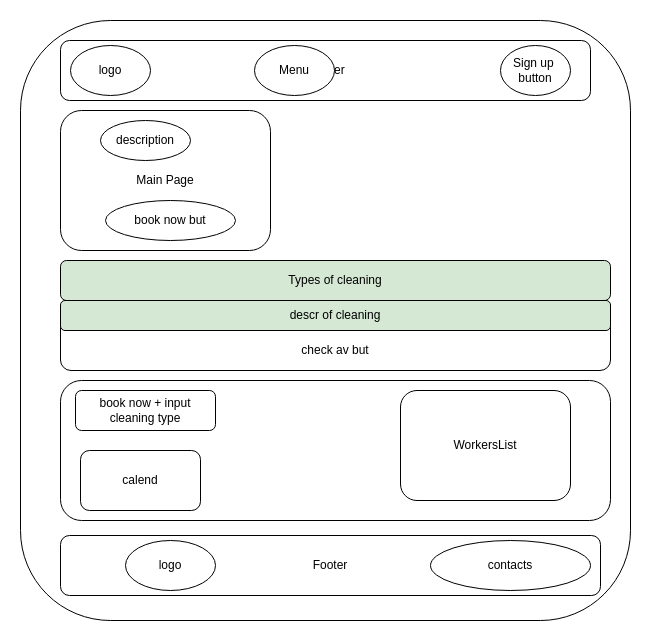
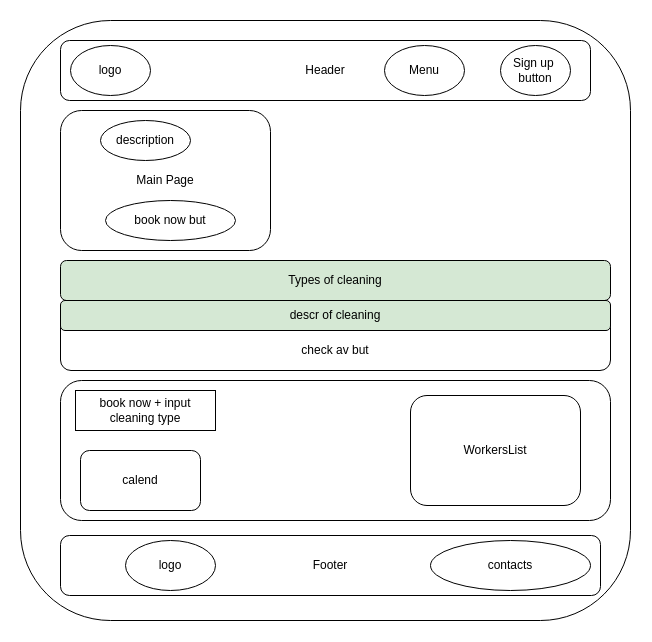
node "Menu": moved (295, 71) -> (425, 71)
node "book now + input cleaning type": shape rounded rectangle -> rectangle
node "WorkersList": moved (486, 446) -> (496, 451)
